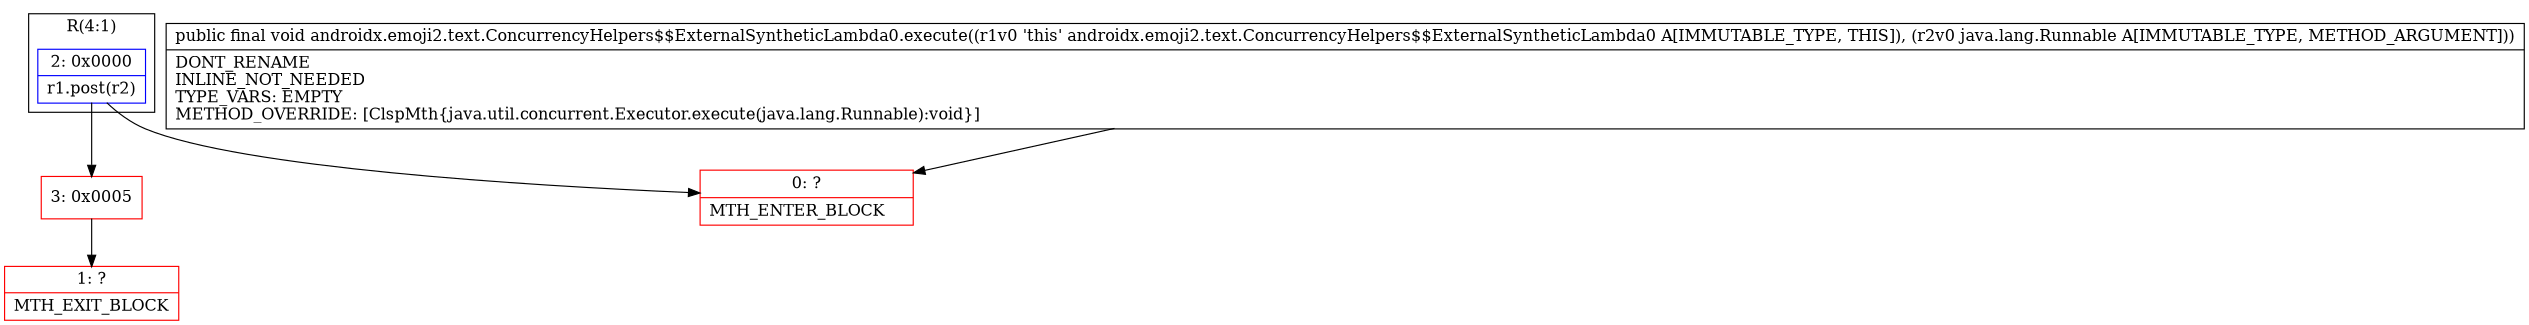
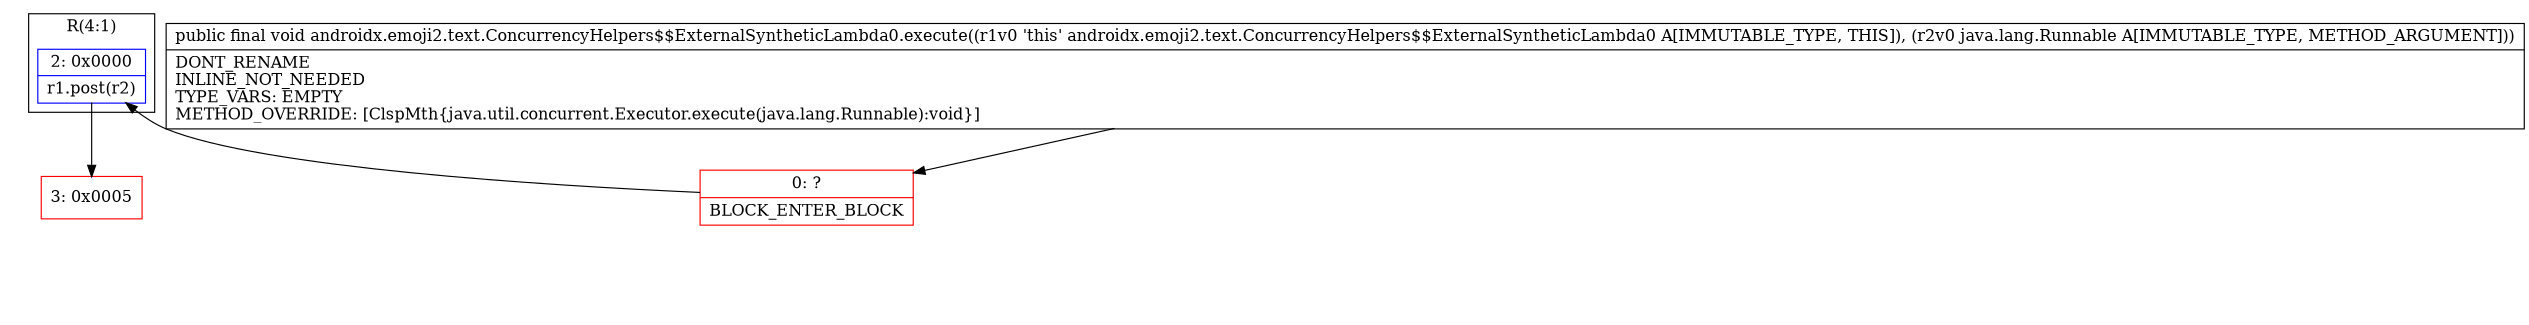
edge "2: 0x0000" -> "0: ?": reversed
node "0: ?": text "MTH_ENTER_BLOCK" -> "BLOCK_ENTER_BLOCK"
node "1: ?": removed
